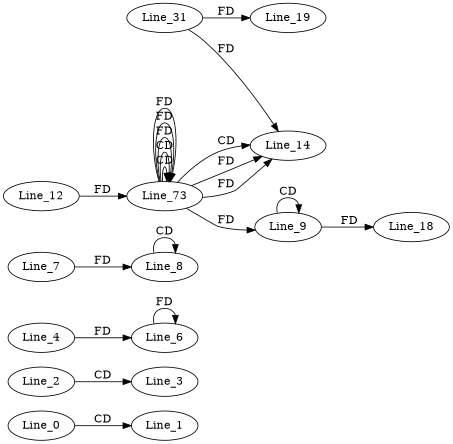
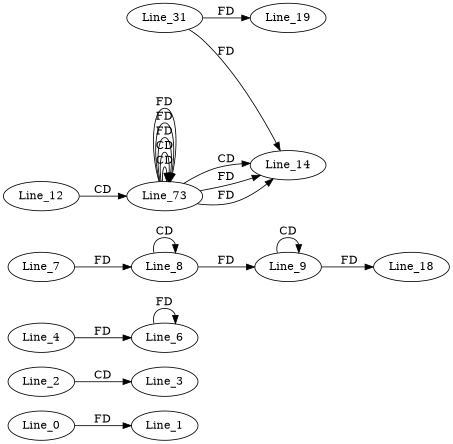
edge "Line_12" -> "Line_73": label "FD" -> "CD"
edge "Line_73" -> "Line_9": now "Line_8" -> "Line_9"
edge "Line_0" -> "Line_1": label "CD" -> "FD"
